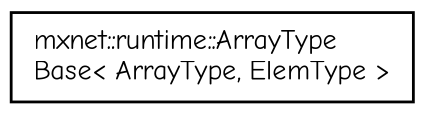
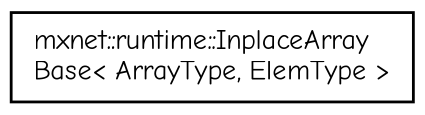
node "mxnet::runtime::ArrayType Base< ArrayType, ElemType >": label "mxnet::runtime::ArrayType Base< ArrayType, ElemType >" -> "mxnet::runtime::InplaceArray Base< ArrayType, ElemType >"
